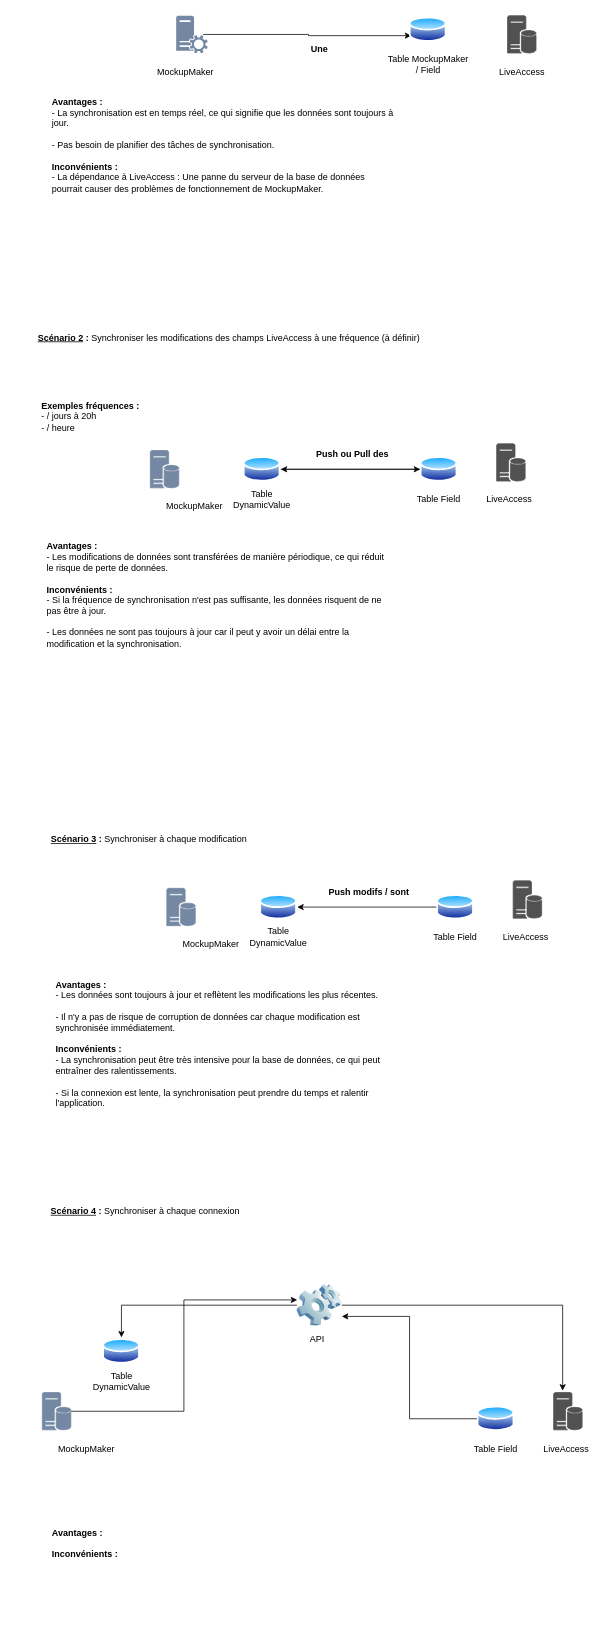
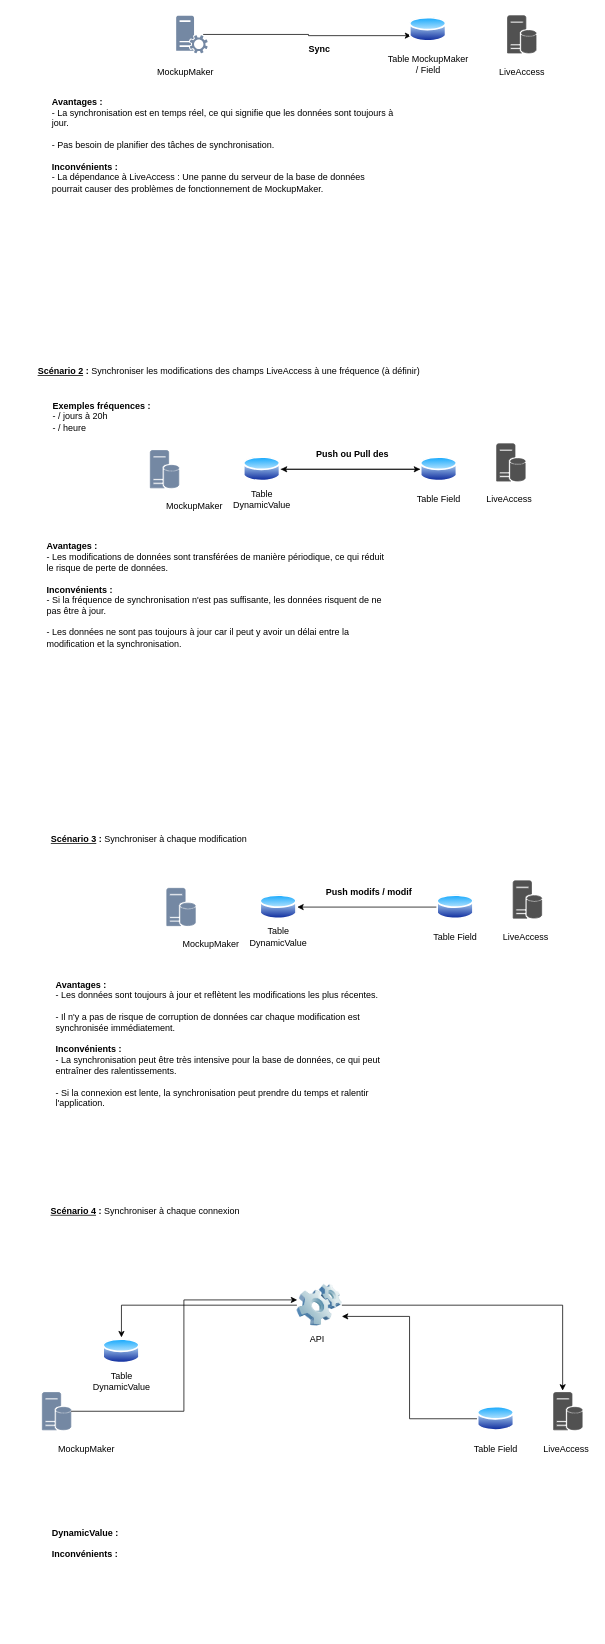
node "Une": label "Une" -> "Sync"
node "Scénario 2 : Synchroniser les modifications des champs LiveAccess à une fréquence (à définir)": moved (229, 338) -> (229, 372)
node "Exemples fréquences : - / jours à 20h - / heure": moved (104, 417) -> (115, 417)
node "Push modifs / sont": label "Push modifs / sont" -> "Push modifs / modif"
node "Avantages : Inconvénients :": label "Avantages : Inconvénients :" -> "DynamicValue : Inconvénients :"
